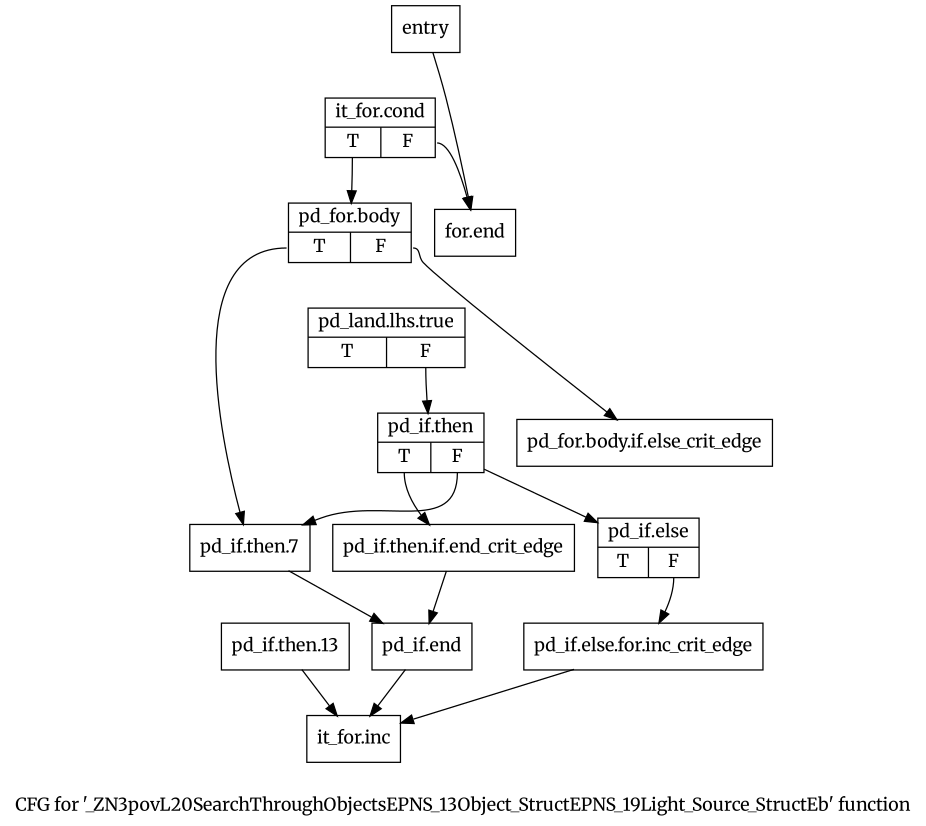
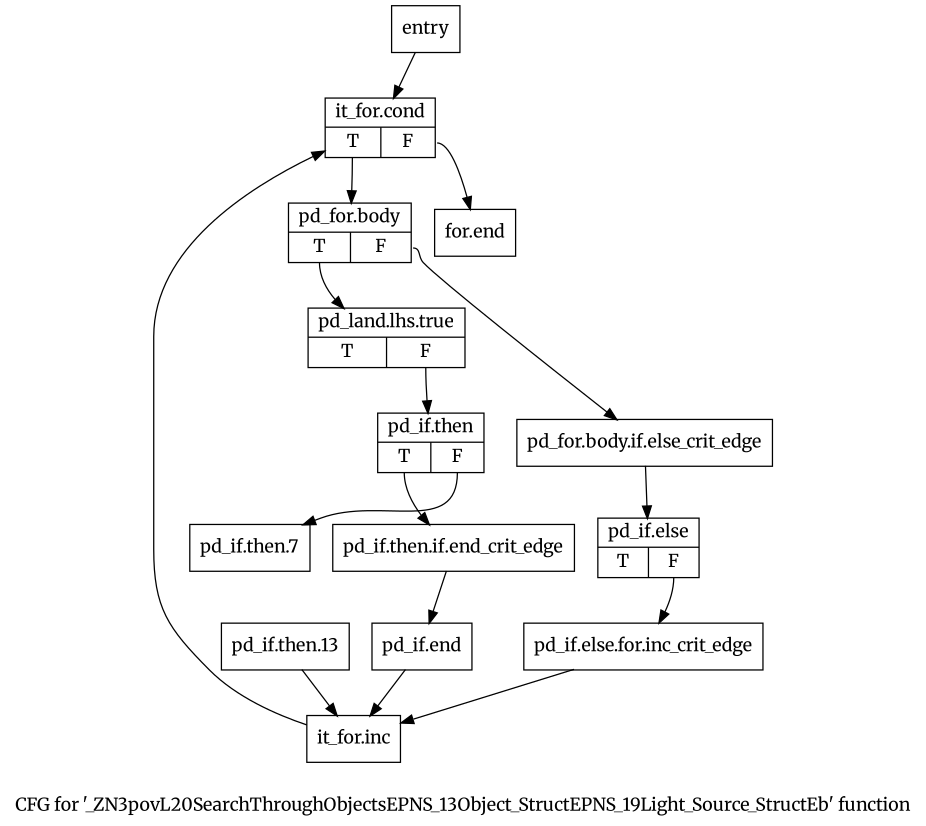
edge "entry" -> "for.end": now "entry" -> "it_for.cond"
edge "pd_for.body" -> "pd_if.then.7": now "pd_for.body" -> "pd_land.lhs.true"
edge "it_for.inc" -> "it_for.cond": added
edge "pd_if.then" -> "pd_if.else": now "pd_for.body.if.else_crit_edge" -> "pd_if.else"
edge "pd_if.then.7" -> "pd_if.end": removed
